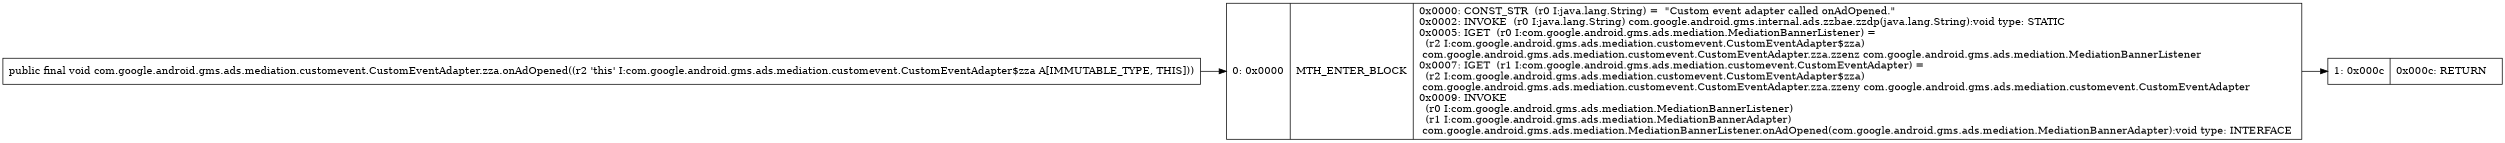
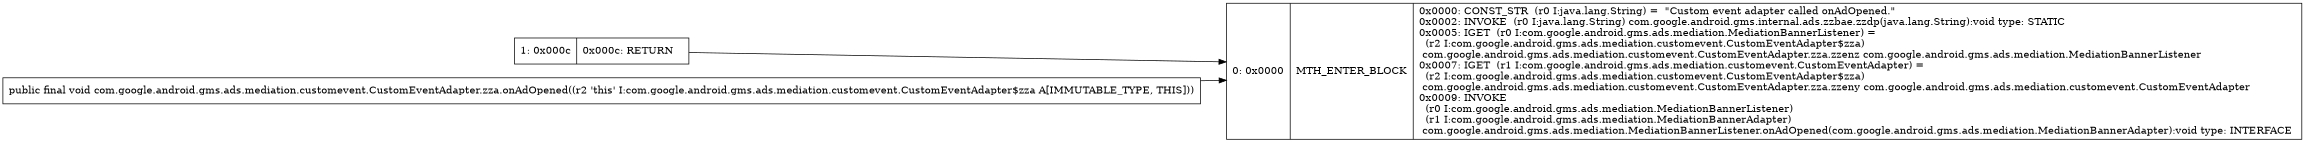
edge "0: 0x0000" -> "1: 0x000c": reversed
